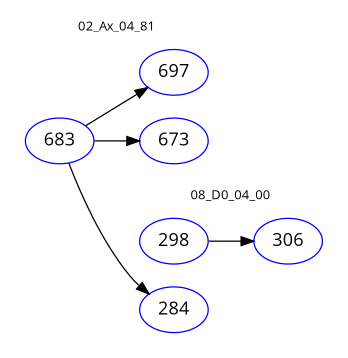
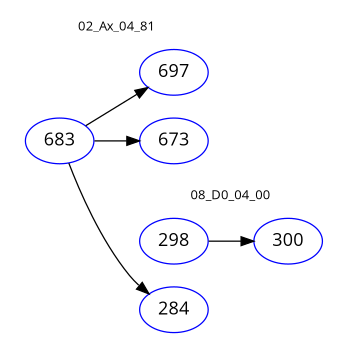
node "306": label "306" -> "300"
